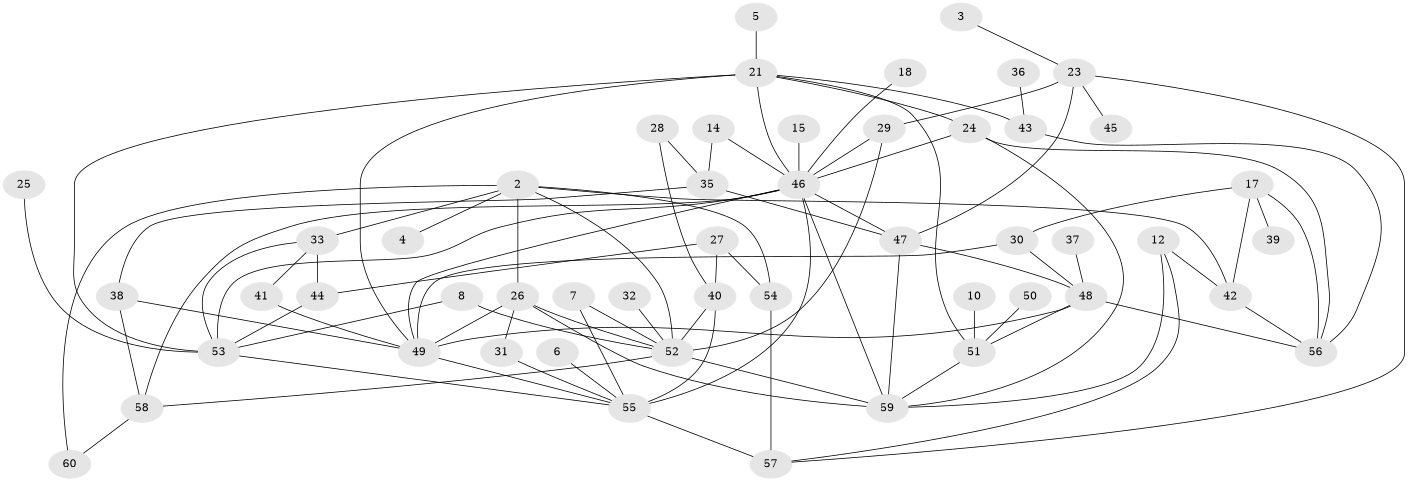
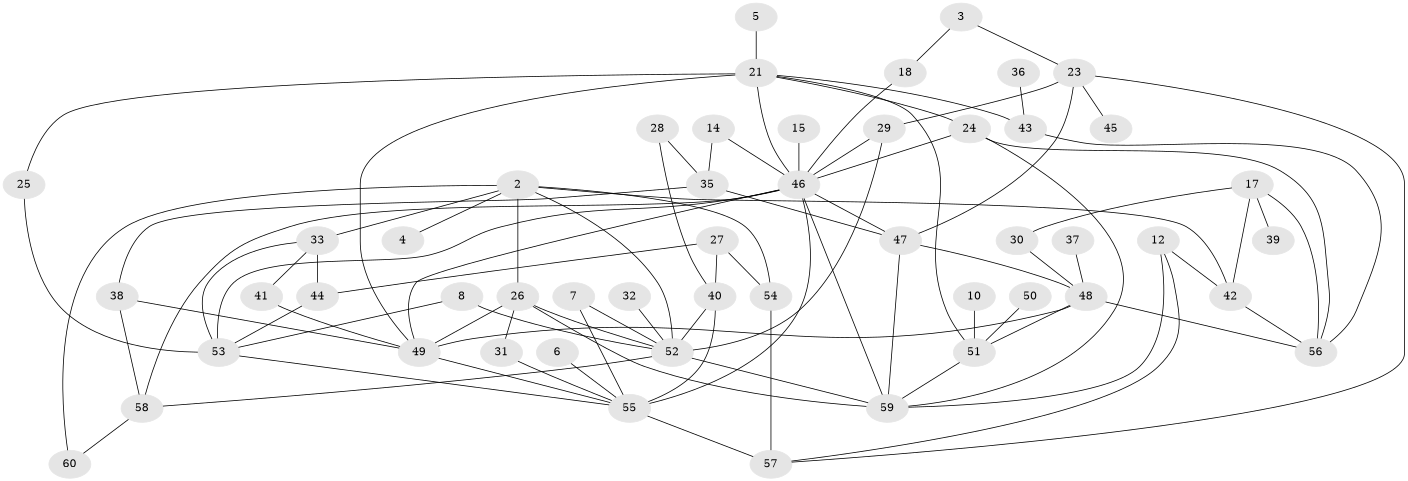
edge "3" -- "18": added
edge "21" -- "53": now "21" -- "25"
edge "30" -- "49": removed
